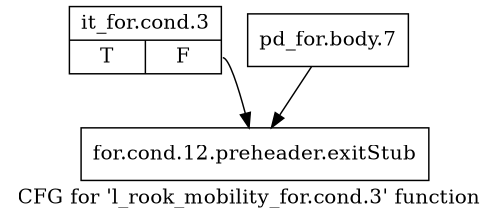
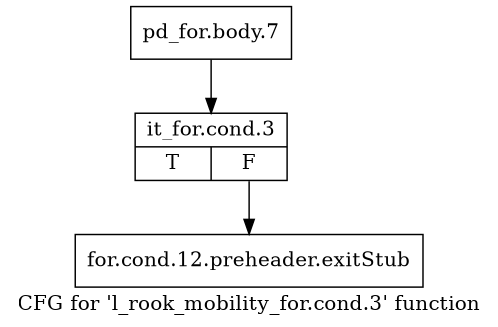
edge "pd_for.body.7" -> "for.cond.12.preheader.exitStub": now "pd_for.body.7" -> "it_for.cond.3"
